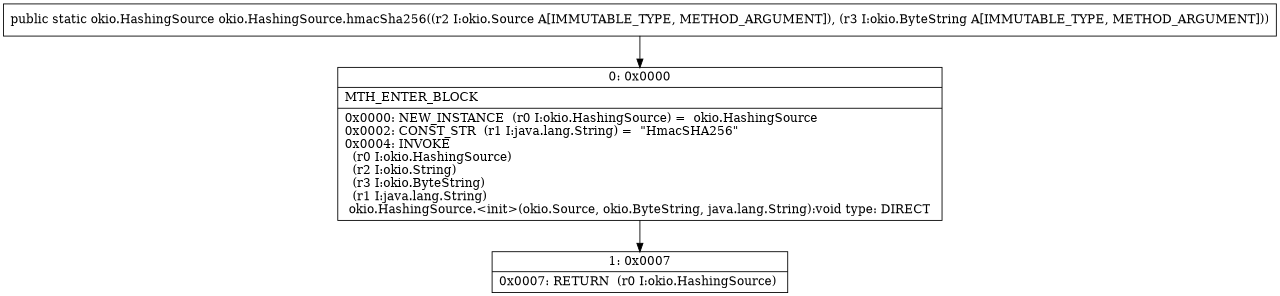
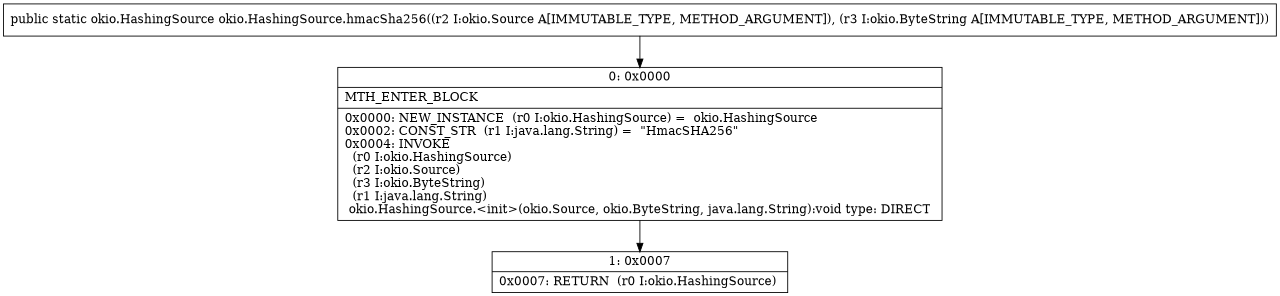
node "0: 0x0000": text "(r2 I:okio.String)" -> "(r2 I:okio.Source)"
